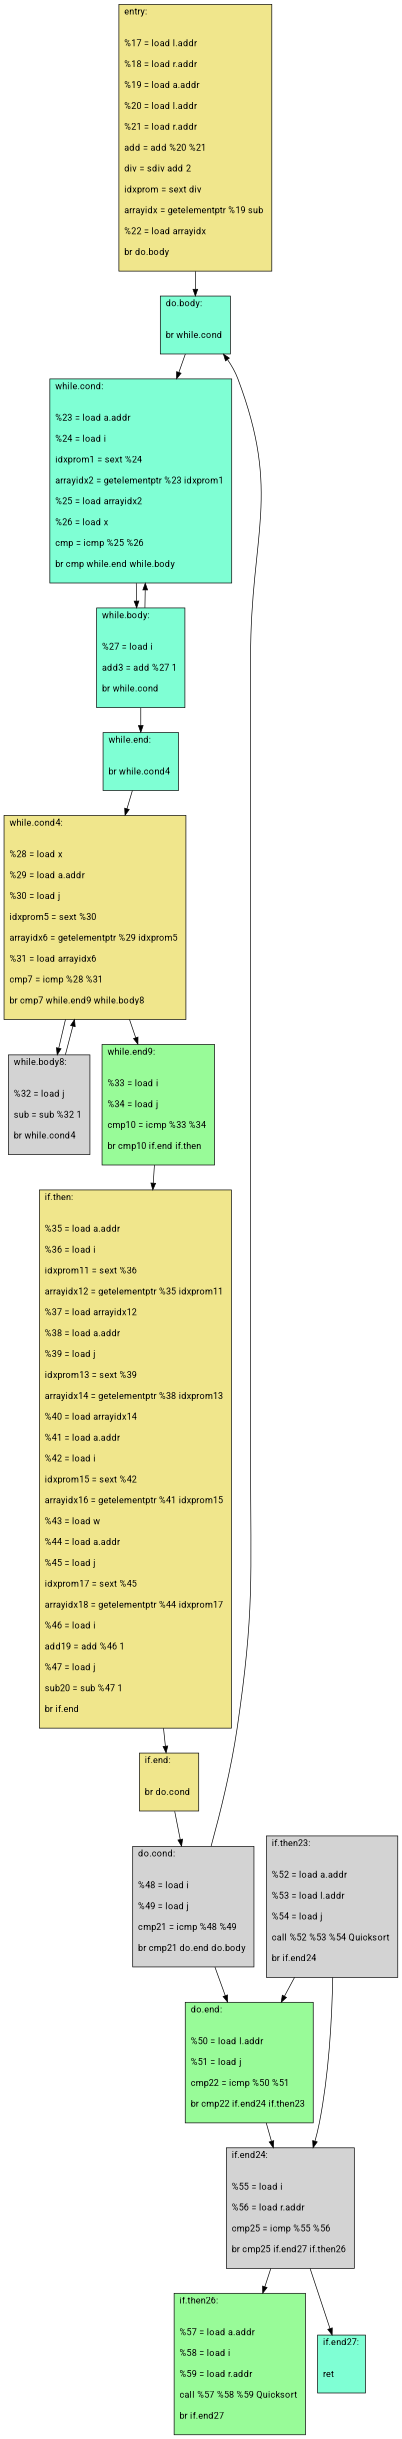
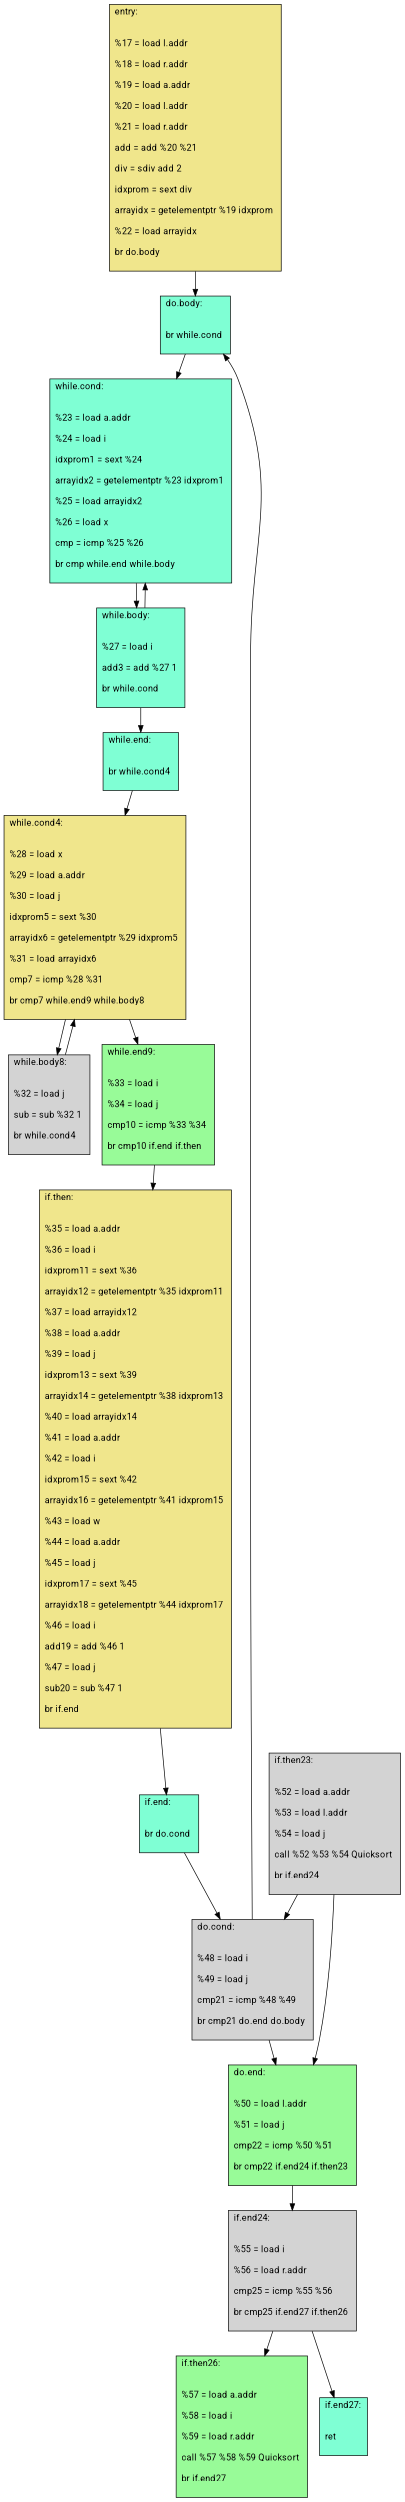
node "entry:": text "arrayidx = getelementptr %19 sub" -> "arrayidx = getelementptr %19 idxprom"
node "if.end:": fillcolor khaki -> aquamarine
edge "if.then23:" -> "if.end24:": now "if.then23:" -> "do.cond:"
